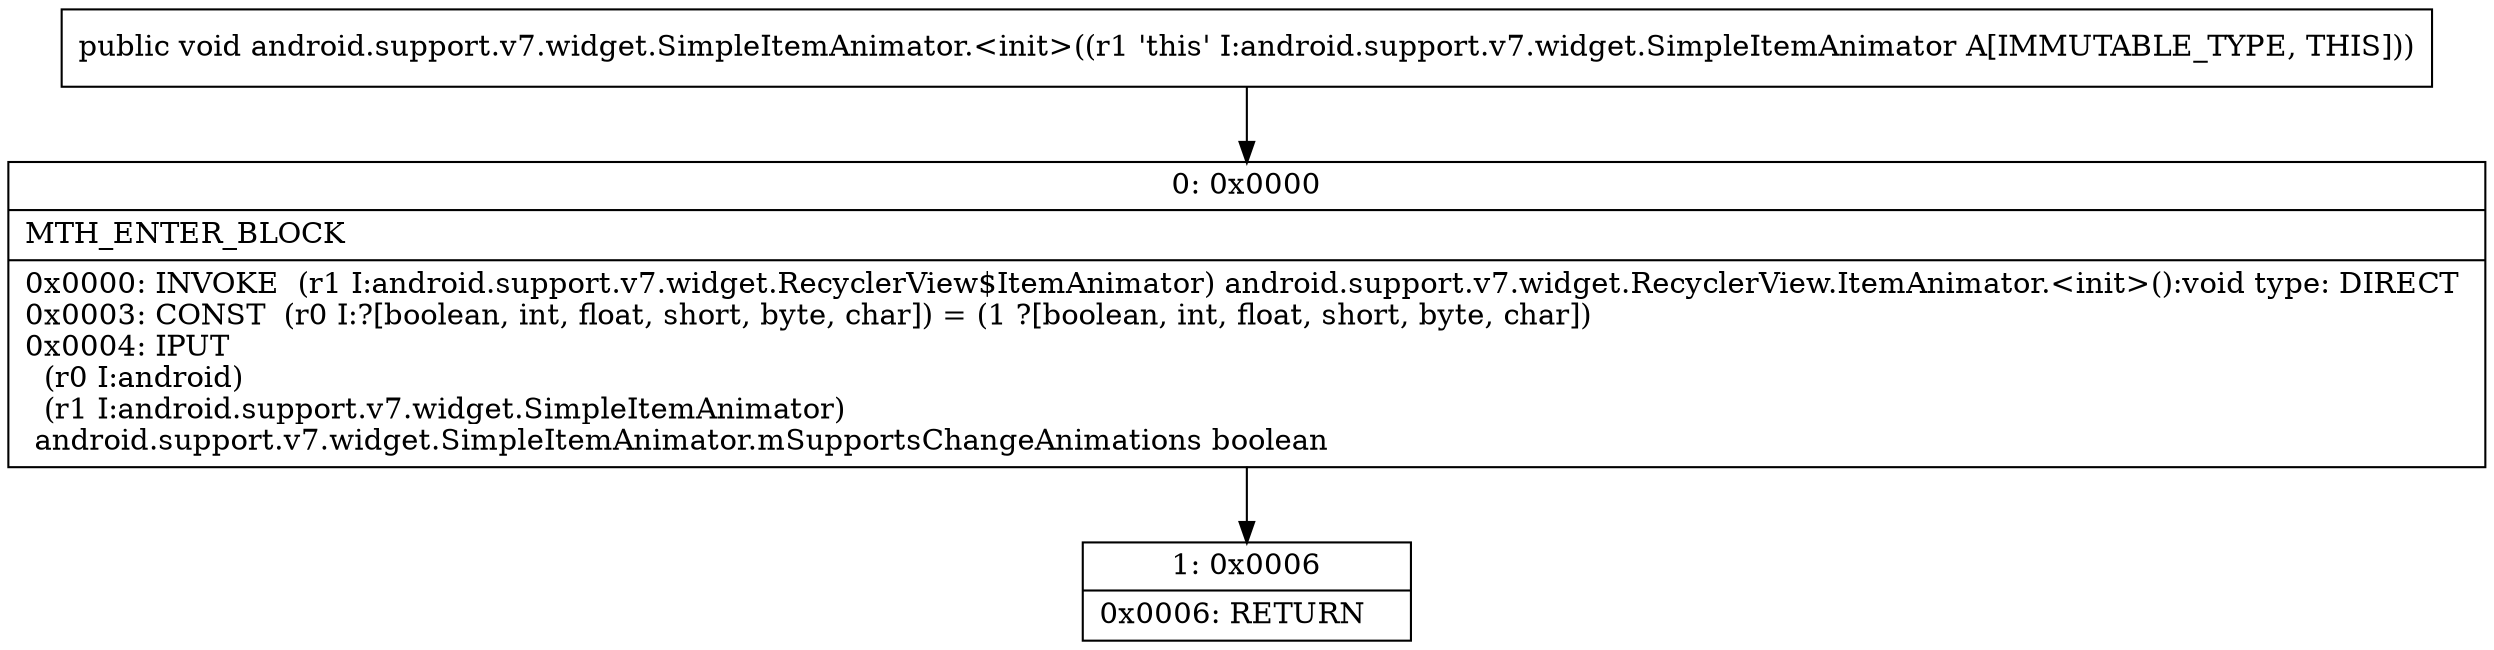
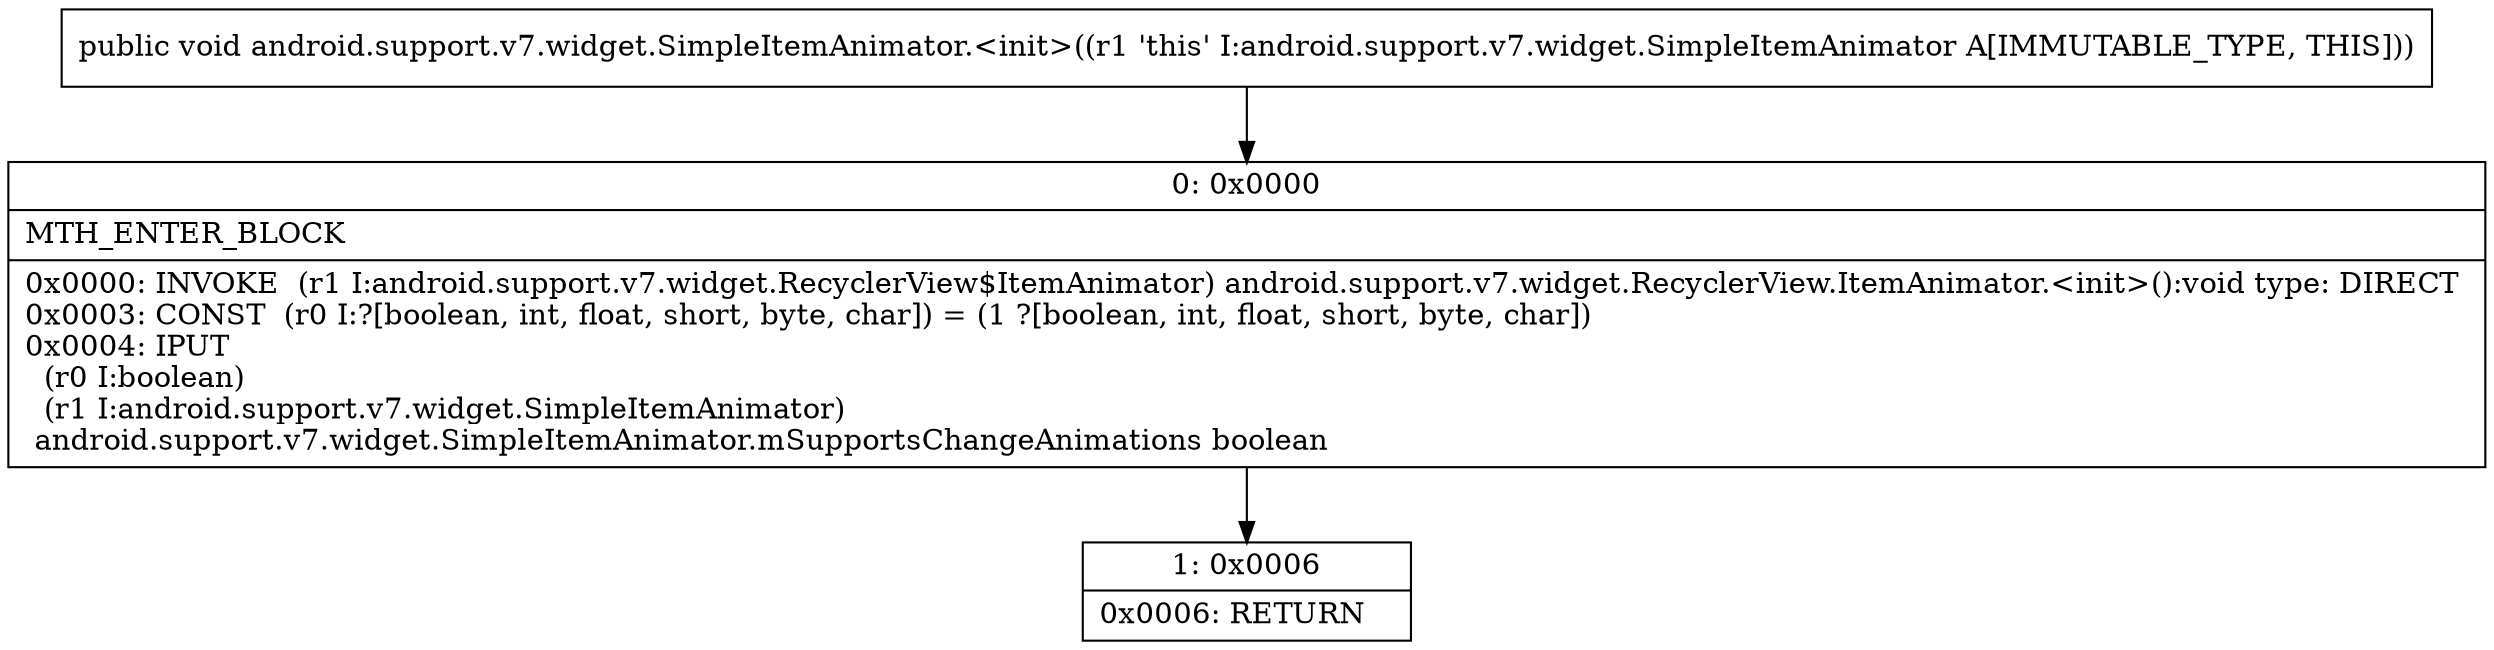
node "0: 0x0000": text "(r0 I:android)" -> "(r0 I:boolean)"
